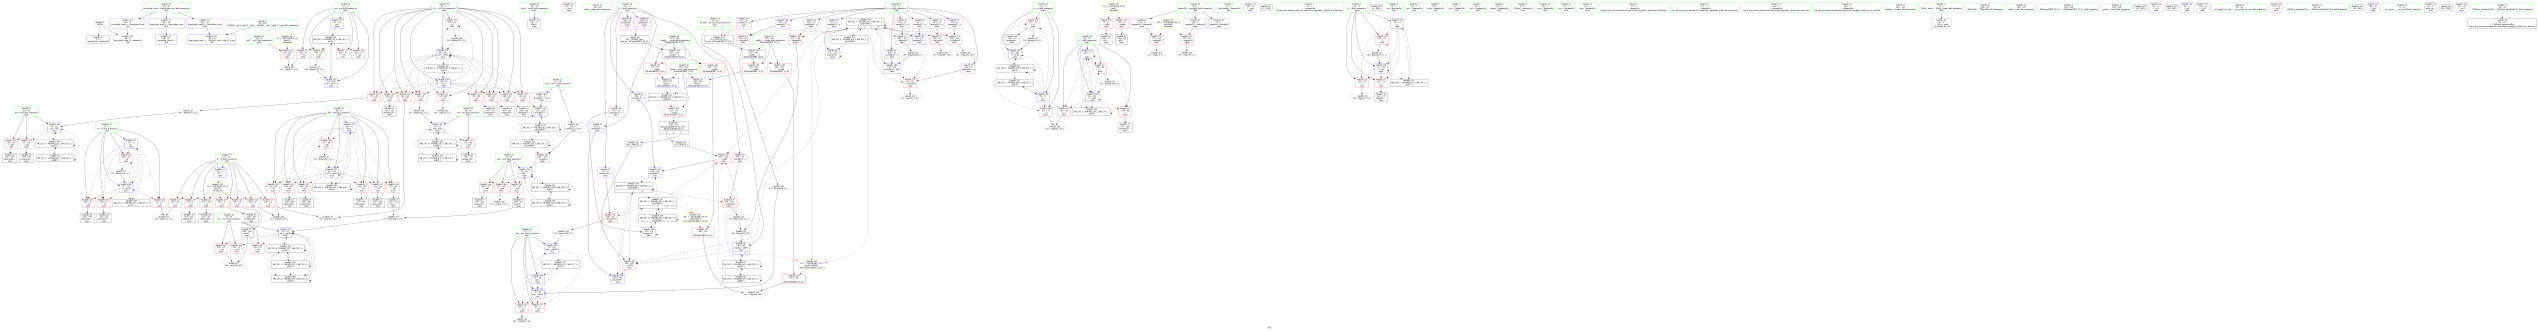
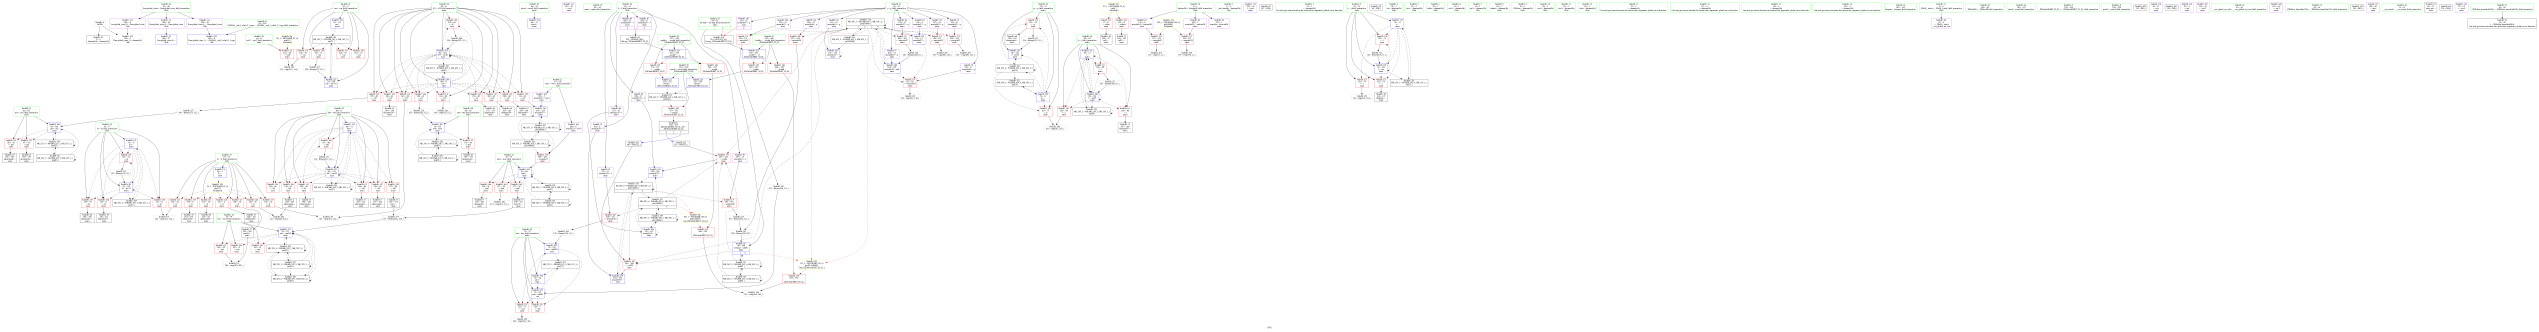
edge "NodeID: 154" -> "NodeID: 284": now "NodeID: 72" -> "NodeID: 284"
